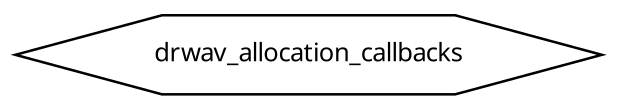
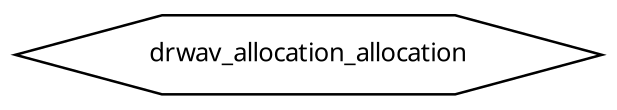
node "drwav_allocation_callbacks": label "drwav_allocation_callbacks" -> "drwav_allocation_allocation"
